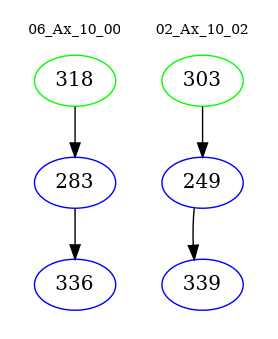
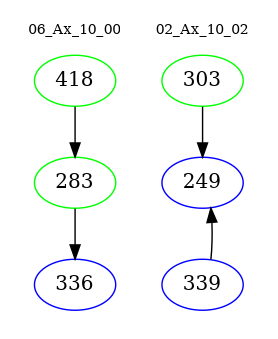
node "318": label "318" -> "418"
node "283": color blue -> green
edge "249" -> "339": reversed
